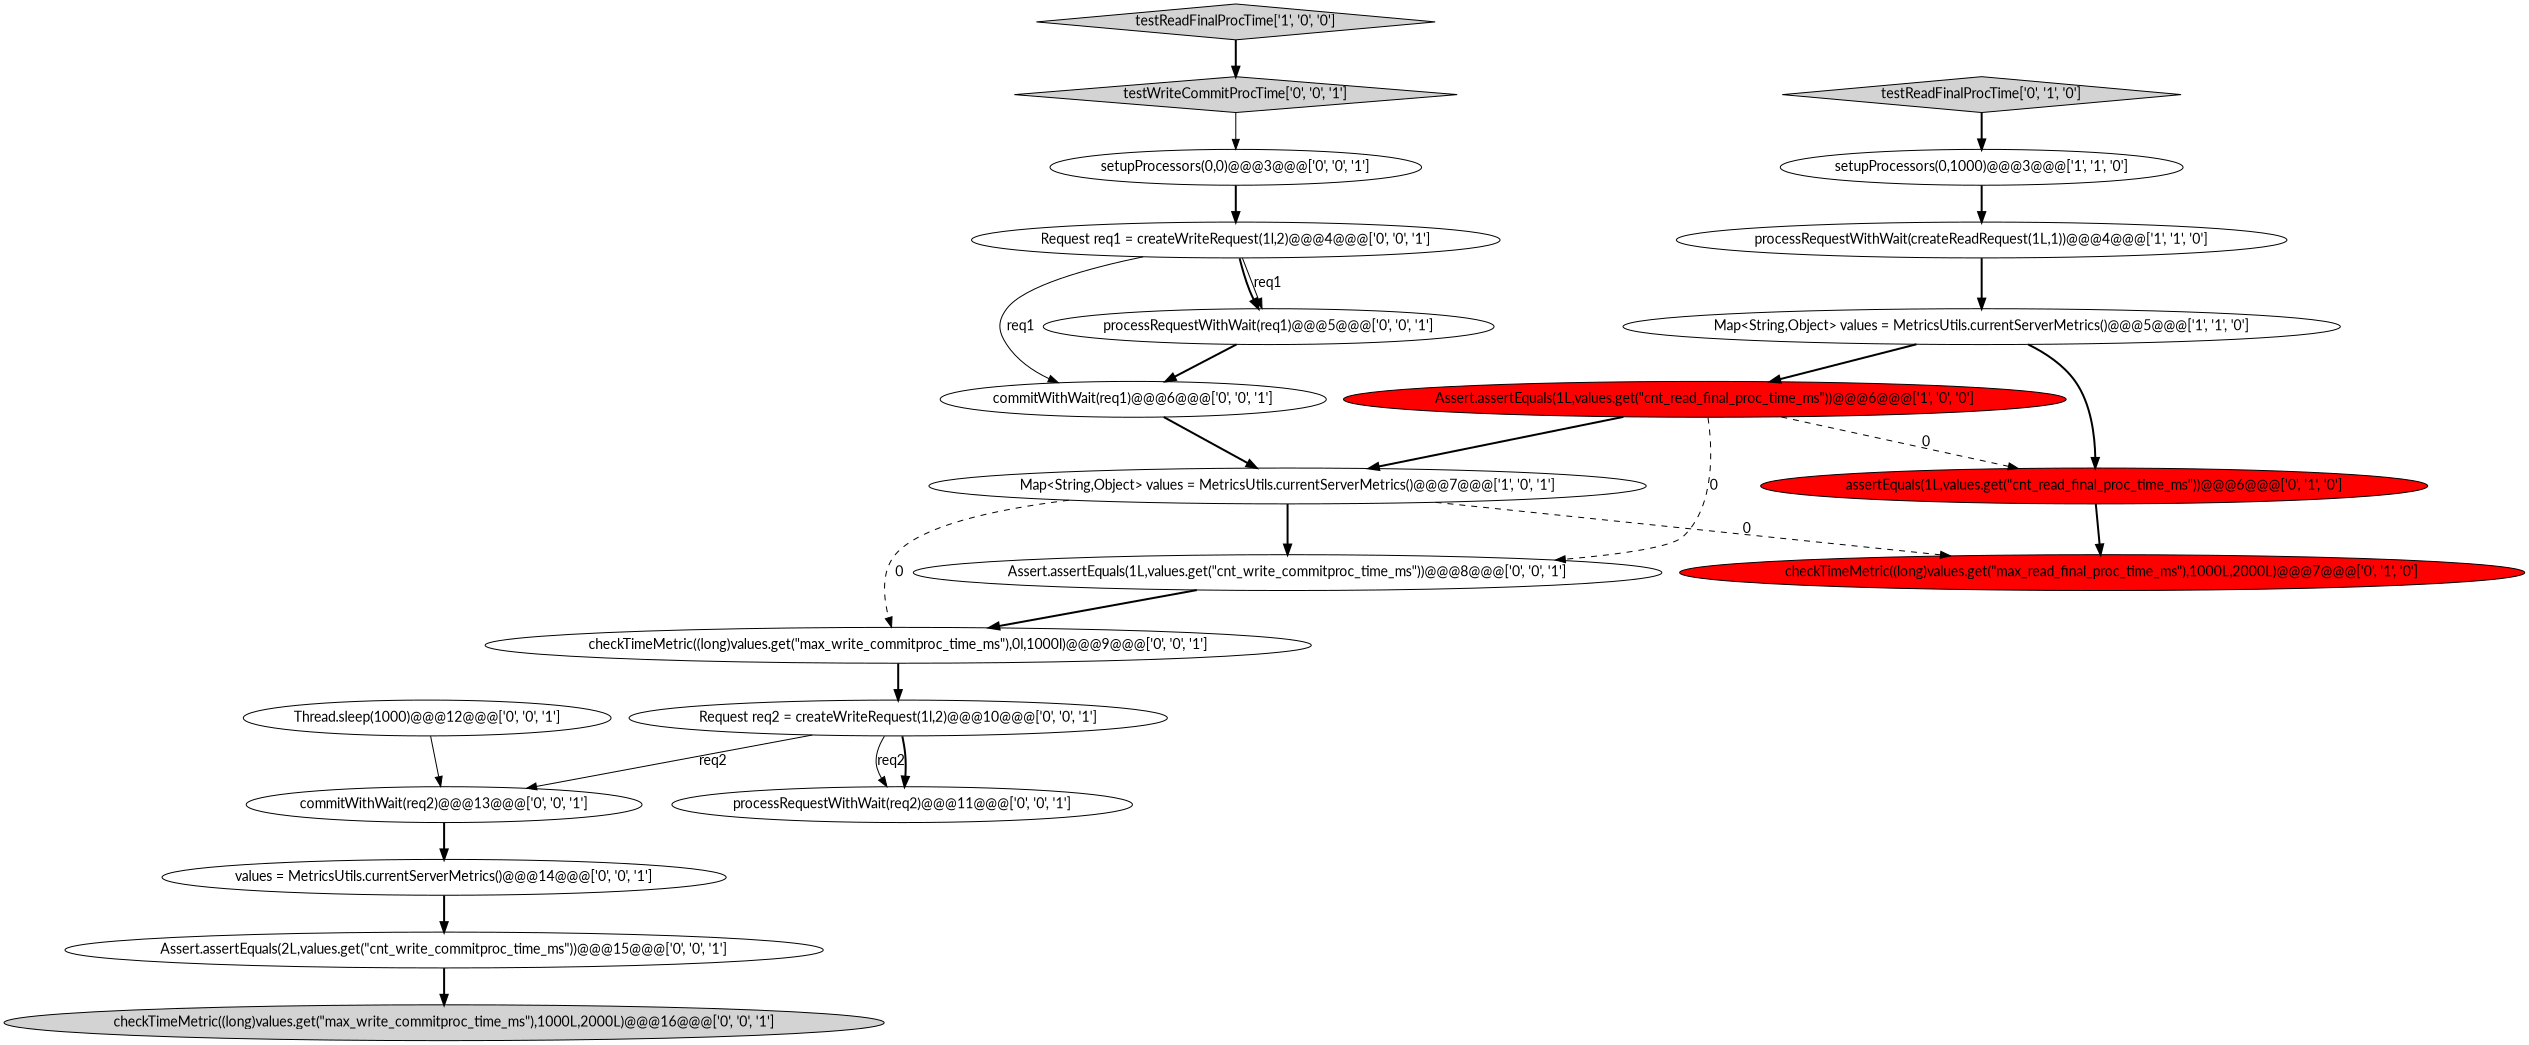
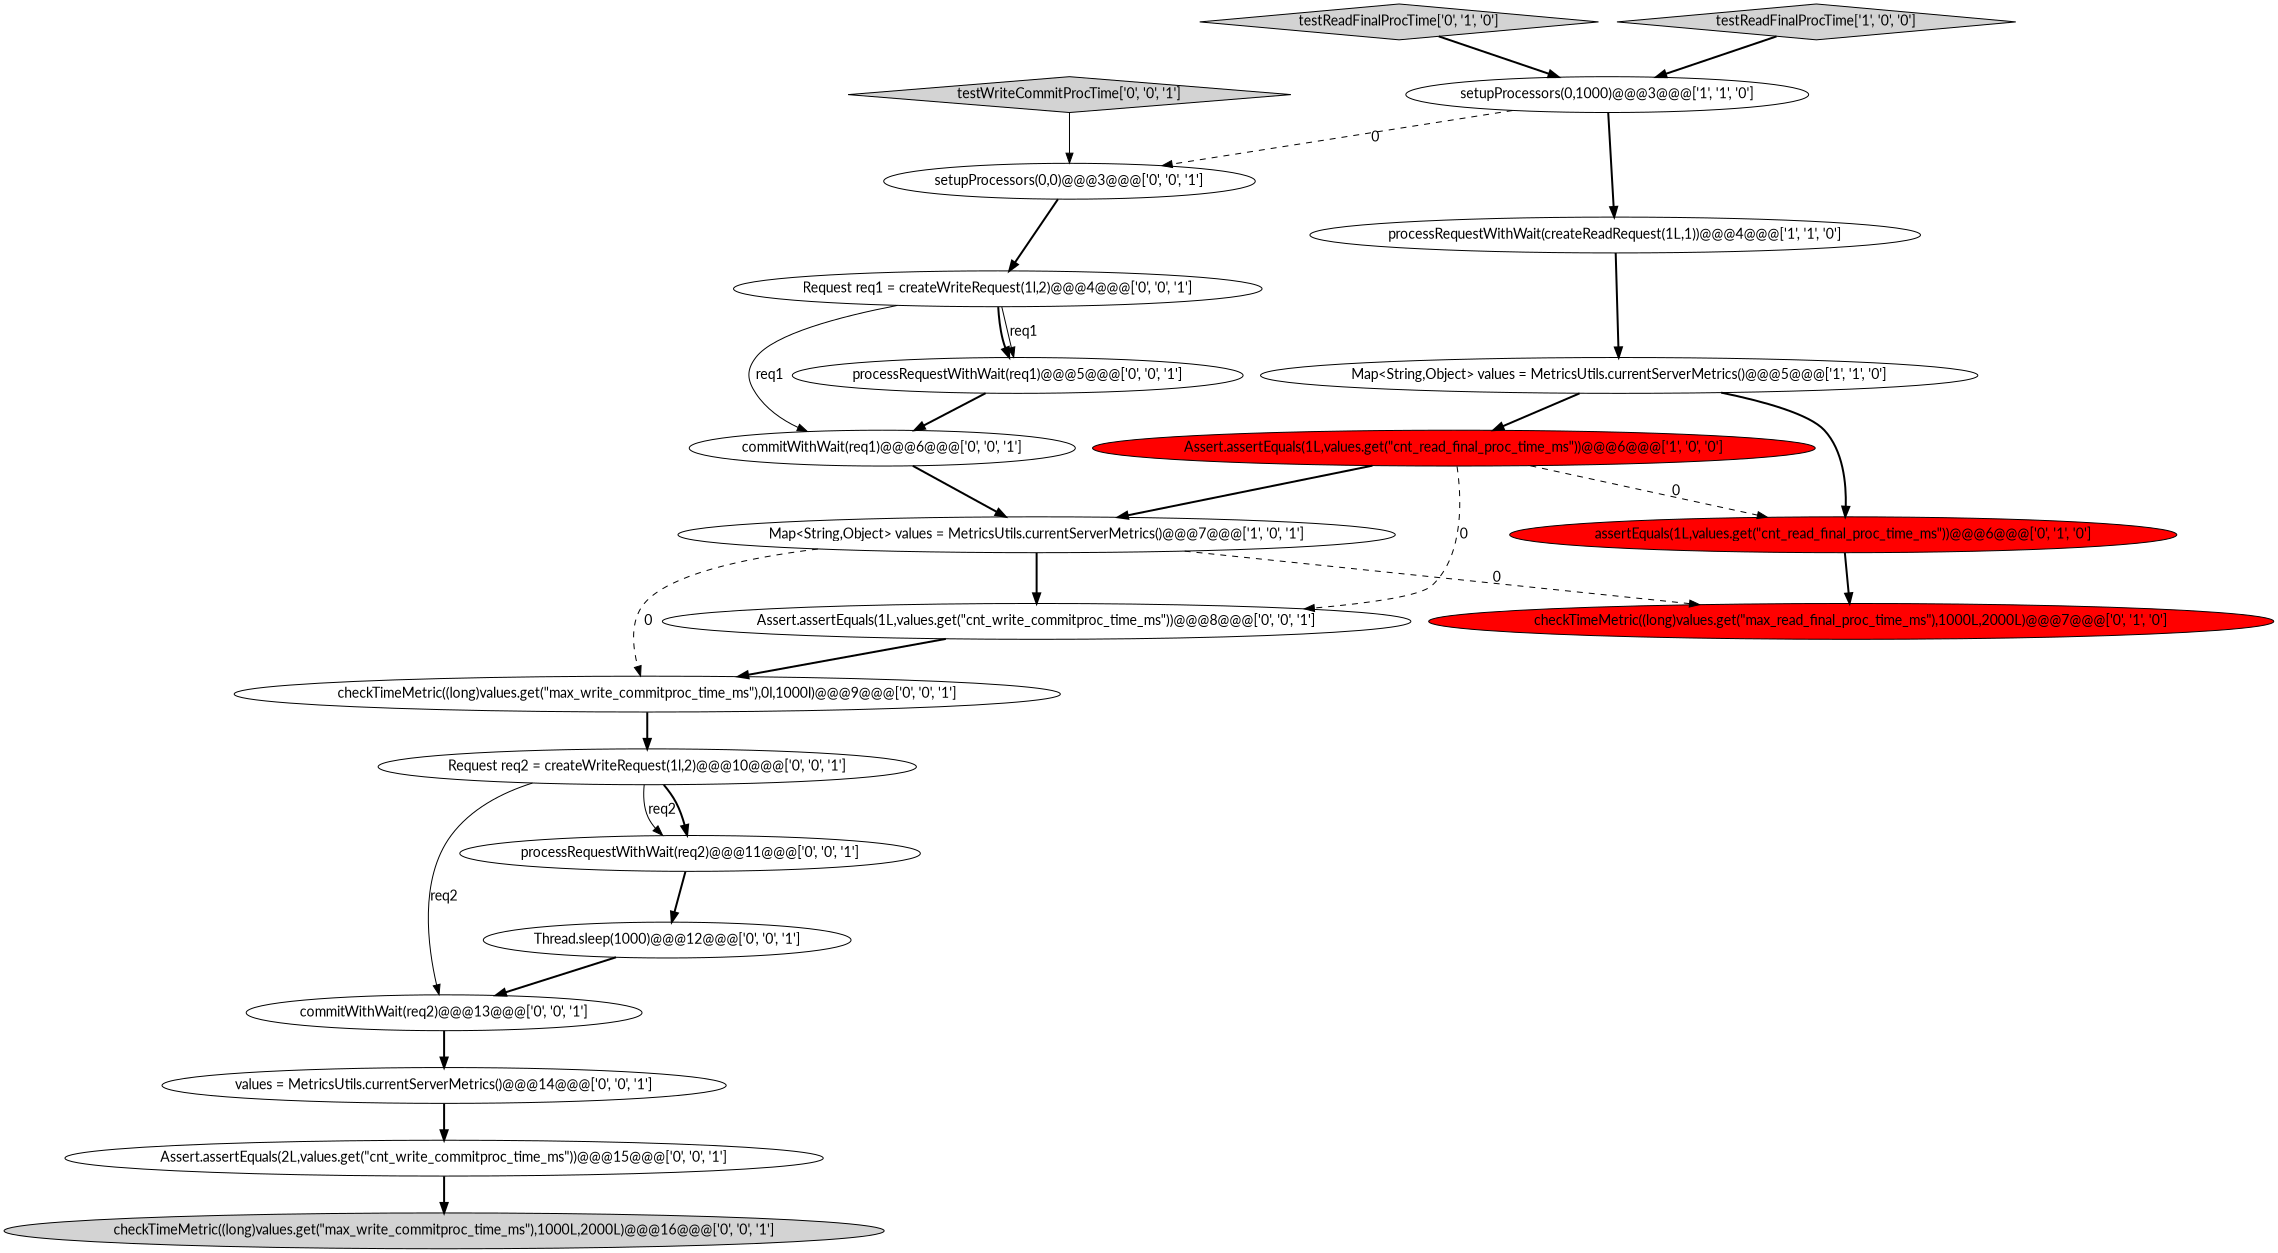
edge "testReadFinalProcTime['1', '0', '0']" -> "testWriteCommitProcTime['0', '0', '1']": now "testReadFinalProcTime['1', '0', '0']" -> "setupProcessors(0,1000)@@@3@@@['1', '1', '0']"
edge "setupProcessors(0,1000)@@@3@@@['1', '1', '0']" -> "setupProcessors(0,0)@@@3@@@['0', '0', '1']": added, label "0"
edge "Thread.sleep(1000)@@@12@@@['0', '0', '1']" -> "commitWithWait(req2)@@@13@@@['0', '0', '1']": style solid -> bold
edge "processRequestWithWait(req2)@@@11@@@['0', '0', '1']" -> "Thread.sleep(1000)@@@12@@@['0', '0', '1']": added
